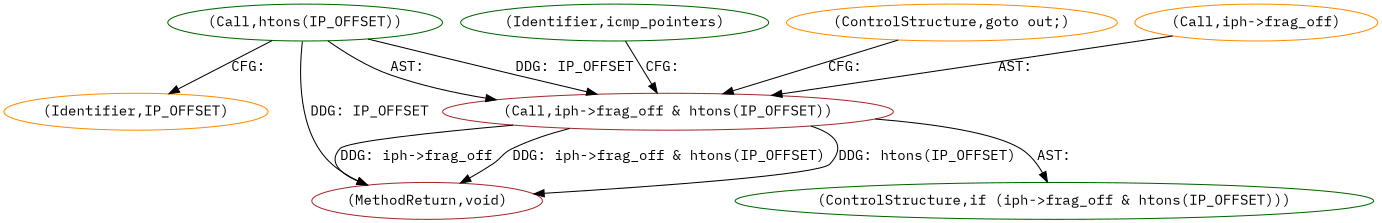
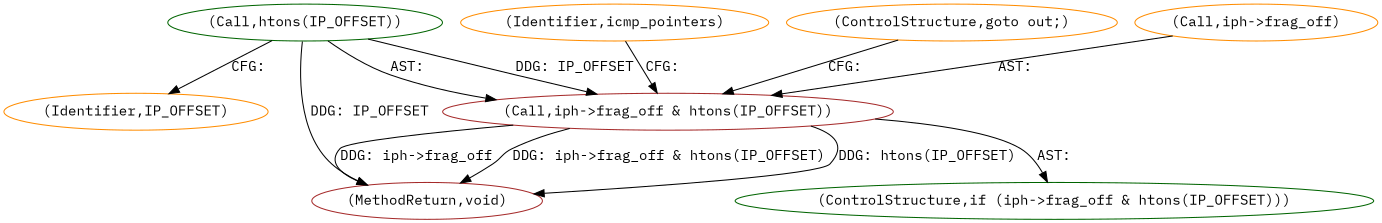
node "(Identifier,icmp_pointers)": color darkgreen -> darkorange
